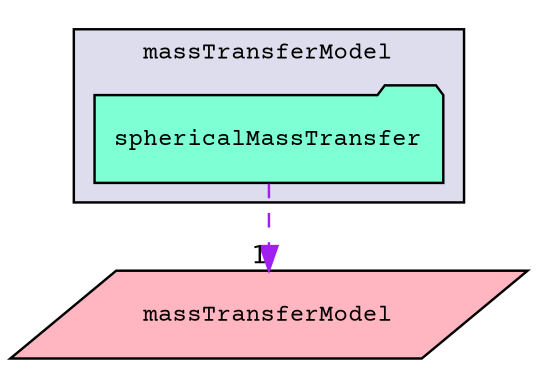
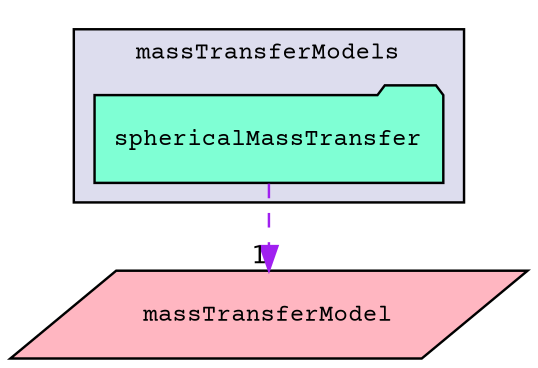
cluster "massTransferModel": label "massTransferModel" -> "massTransferModels"
